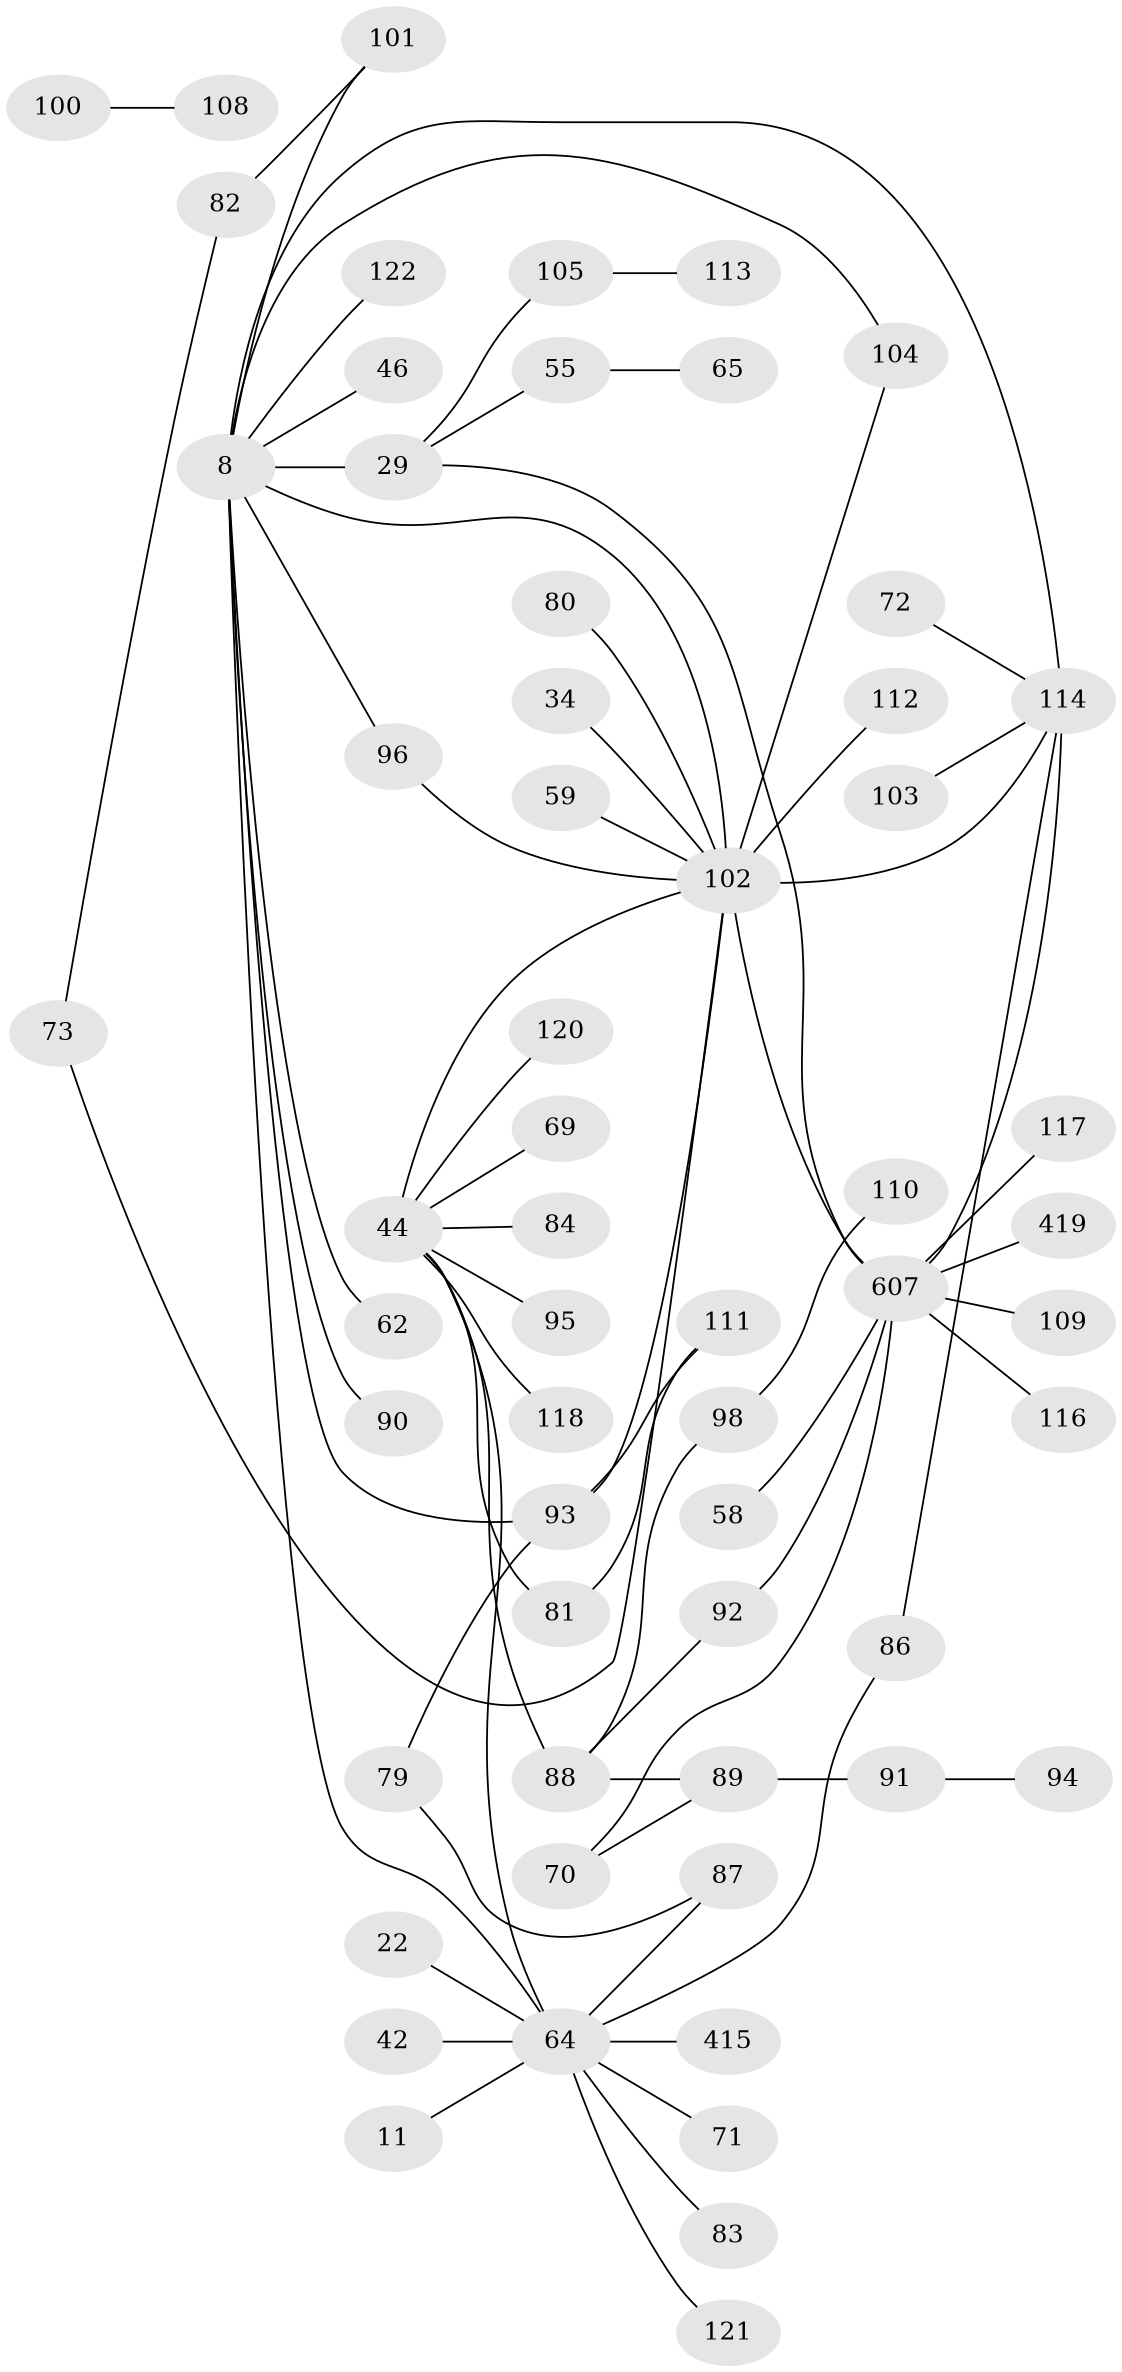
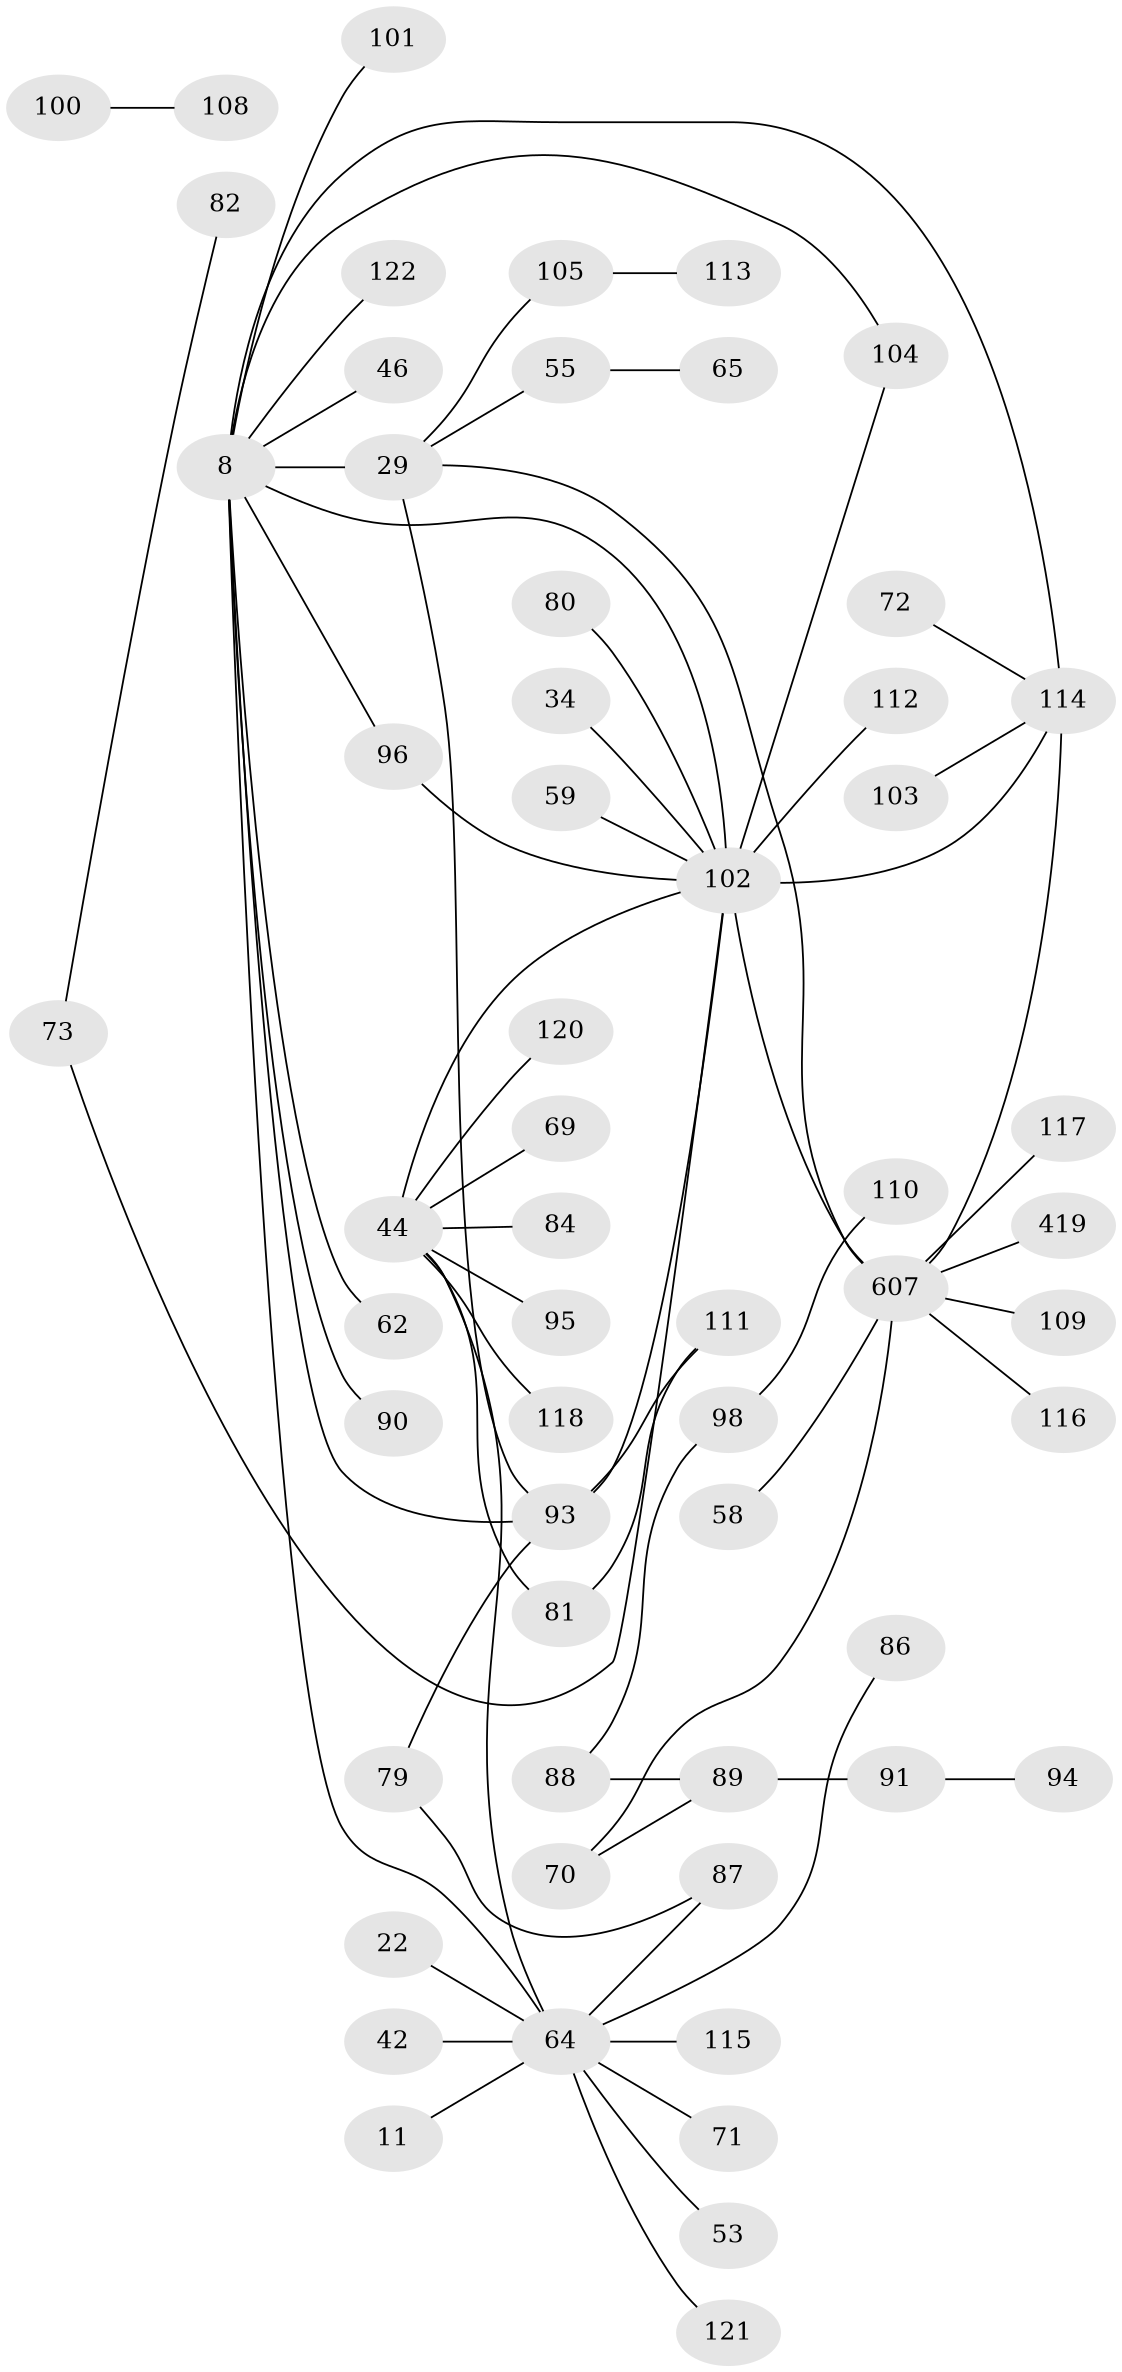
edge "101" -- "82": removed
edge "29" -- "93": added
edge "114" -- "86": removed
edge "44" -- "88": removed
node "92": removed
node "415": label "415" -> "115"
node "83": label "83" -> "53"
